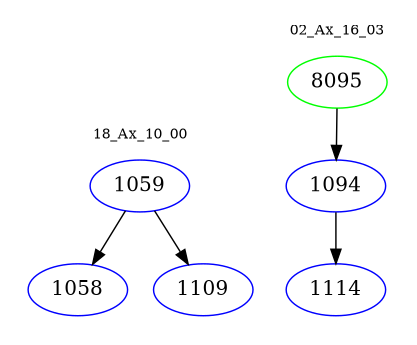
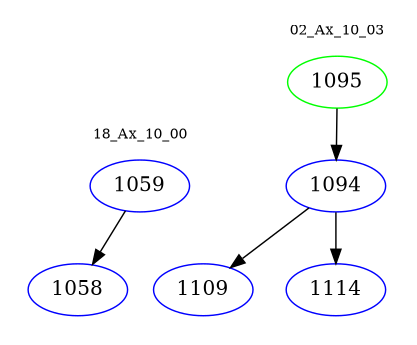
cluster "02_Ax_16_03": label "02_Ax_16_03" -> "02_Ax_10_03"
node "8095": label "8095" -> "1095"
edge "1059" -> "1109": now "1094" -> "1109"
